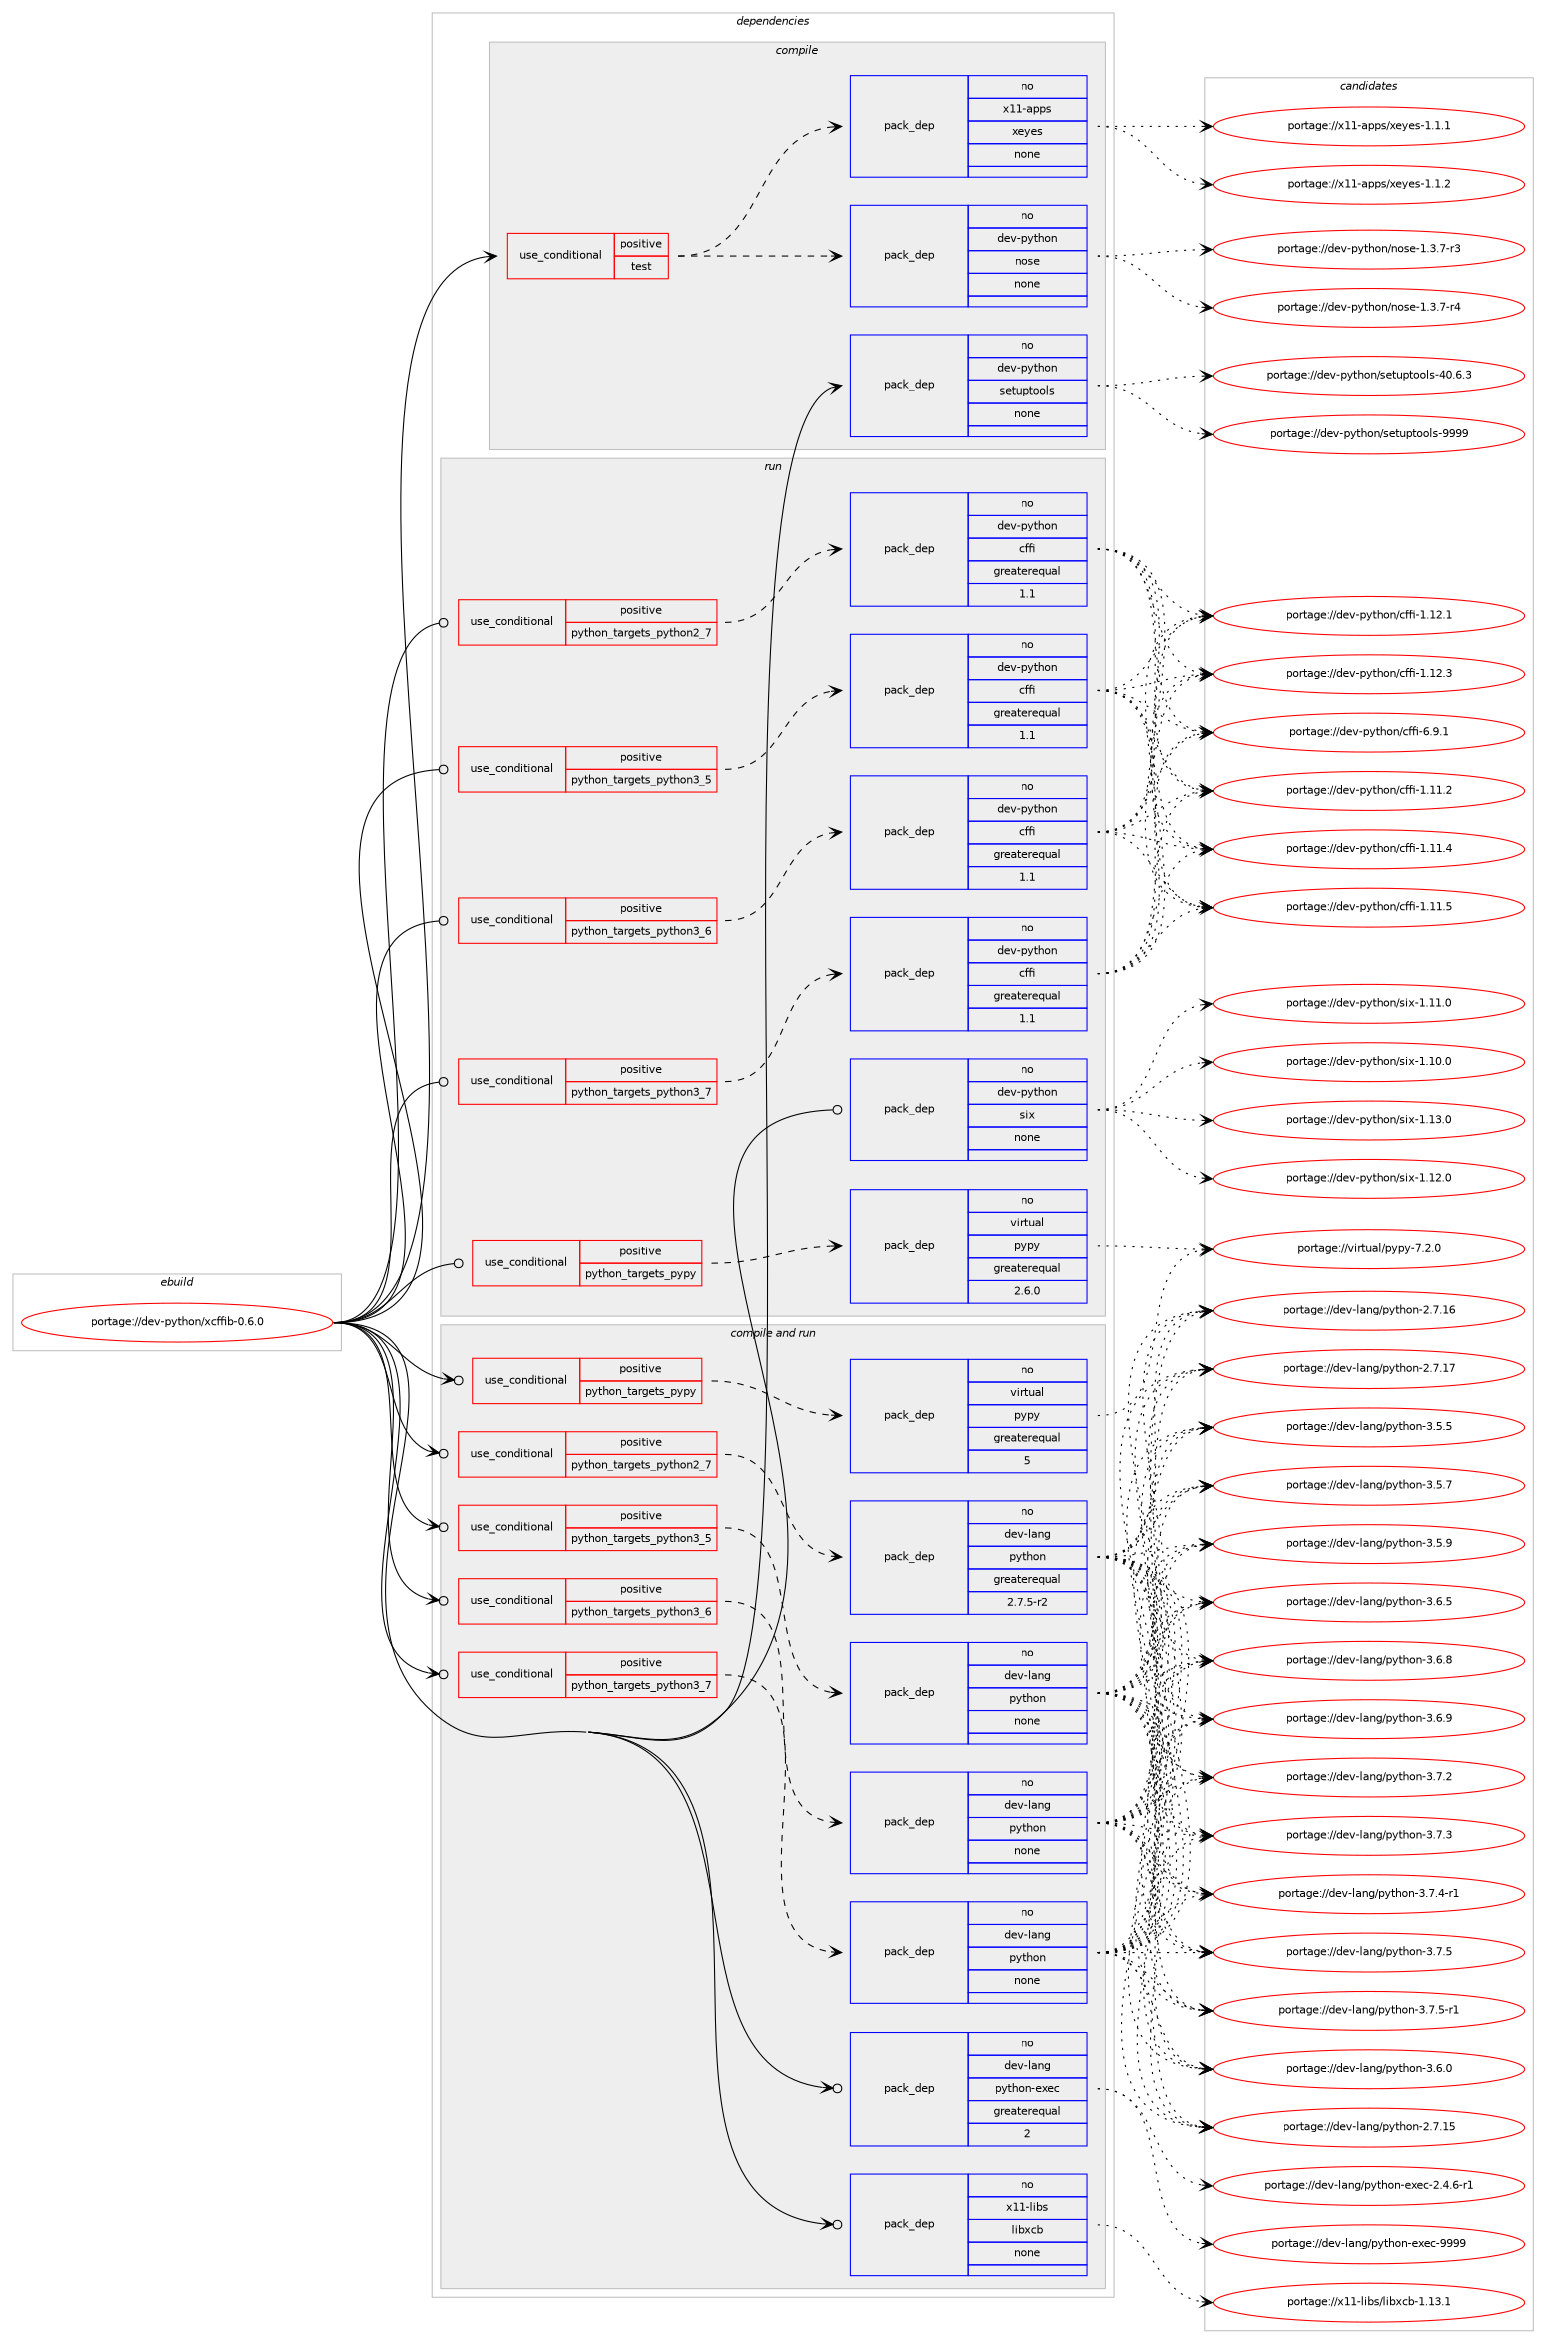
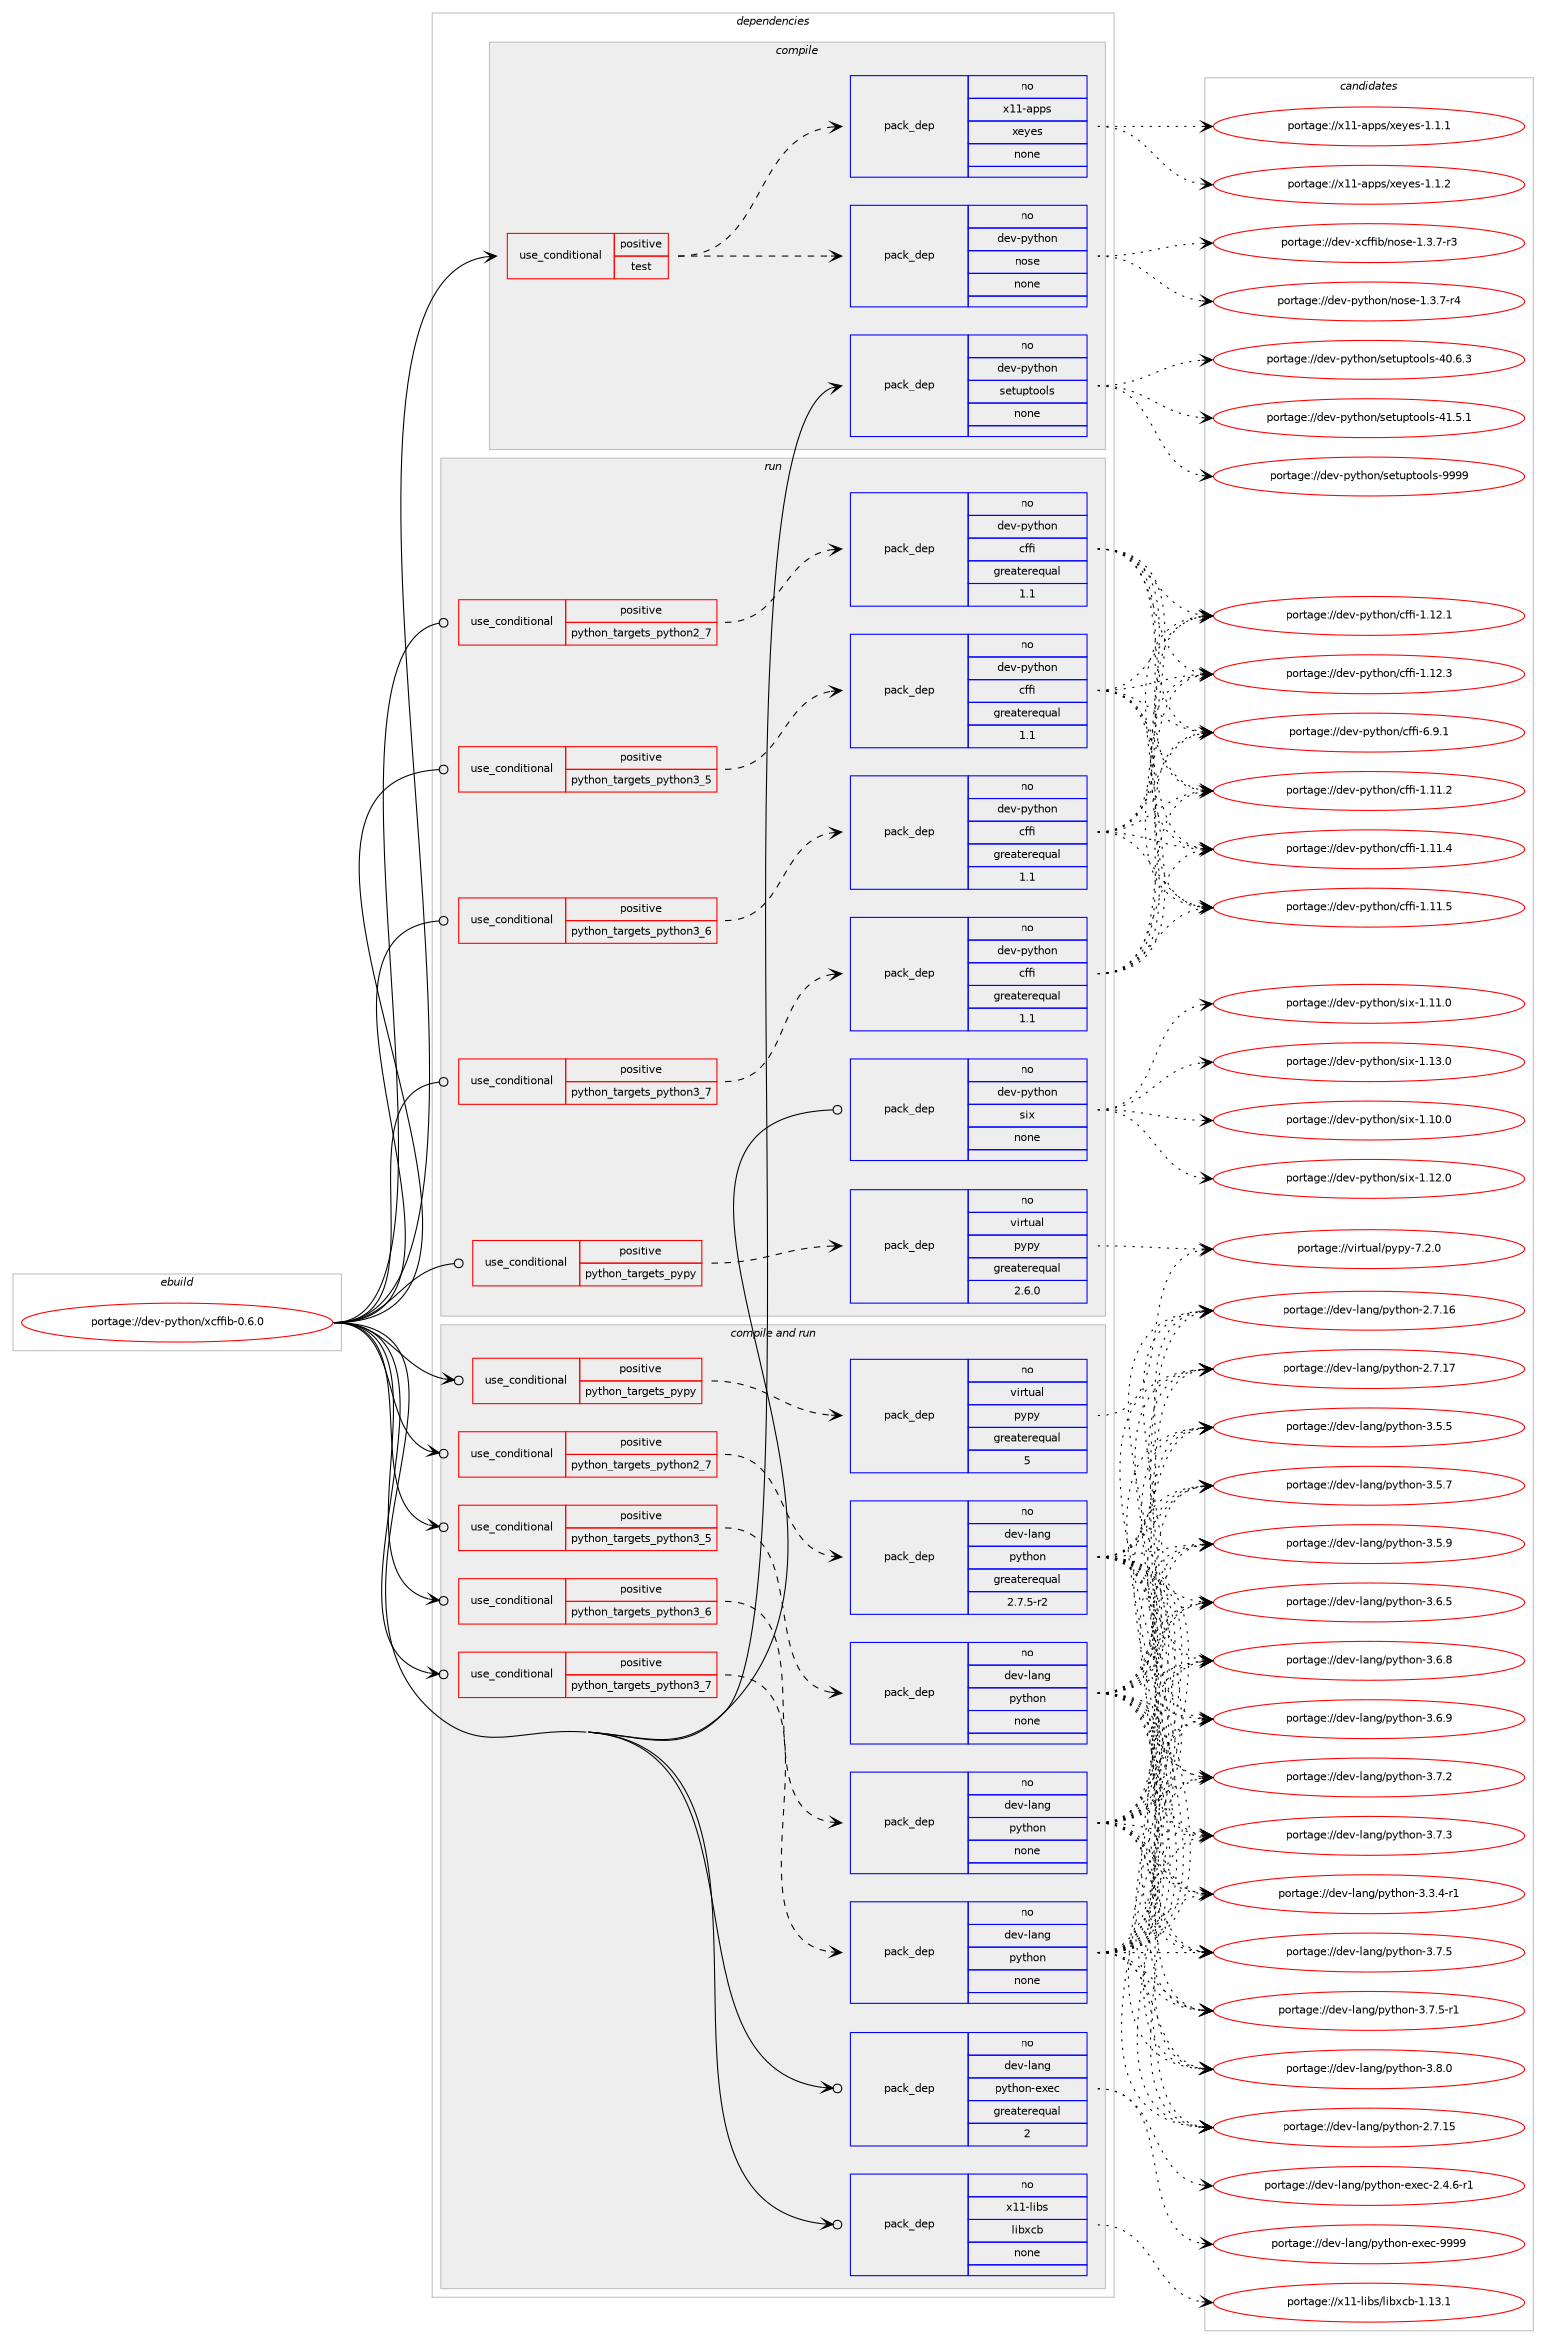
node "portage://dev-python/nose-1.3.7-r3": label "portage://dev-python/nose-1.3.7-r3" -> "portage://dev-xcffib/nose-1.3.7-r3"
node "portage://dev-python/setuptools-41.5.1": added
node "portage://dev-lang/python-3.7.4-r1": label "portage://dev-lang/python-3.7.4-r1" -> "portage://dev-lang/python-3.3.4-r1"
node "portage://dev-lang/python-3.6.0": label "portage://dev-lang/python-3.6.0" -> "portage://dev-lang/python-3.8.0"
